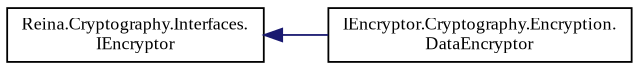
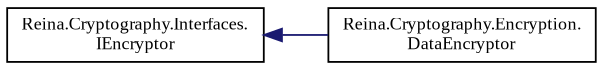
node "IEncryptor.Cryptography.Encryption. DataEncryptor": label "IEncryptor.Cryptography.Encryption. DataEncryptor" -> "Reina.Cryptography.Encryption. DataEncryptor"
